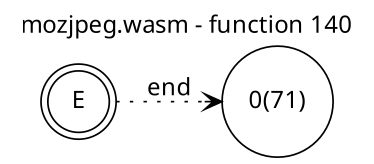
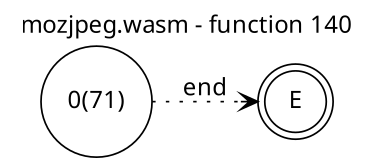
edge "E" -> "0(71)": reversed
